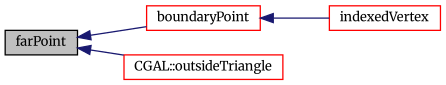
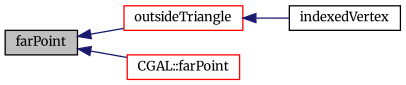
node "boundaryPoint": label "boundaryPoint" -> "outsideTriangle"
node "indexedVertex": color red -> black
node "CGAL::outsideTriangle": label "CGAL::outsideTriangle" -> "CGAL::farPoint"
